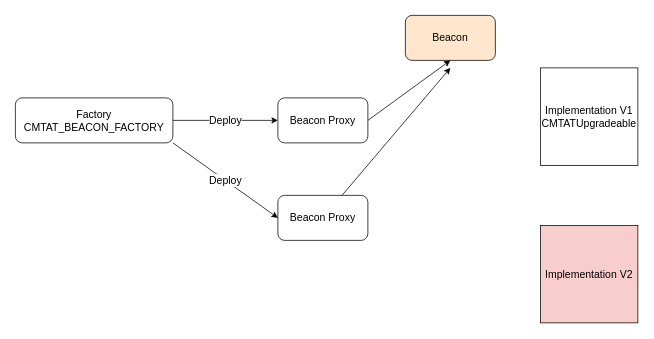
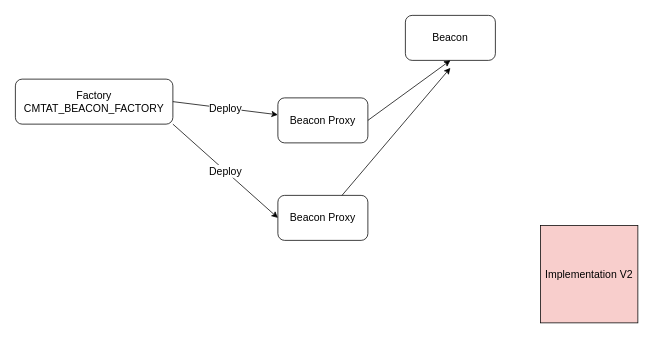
node "Beacon": fillcolor #ffe6cc -> #ffffff
node "Implementation V1CMTATUpgradeable": removed
node "FactoryCMTAT_BEACON_FACTORY": moved (94, 120) -> (94, 102)
